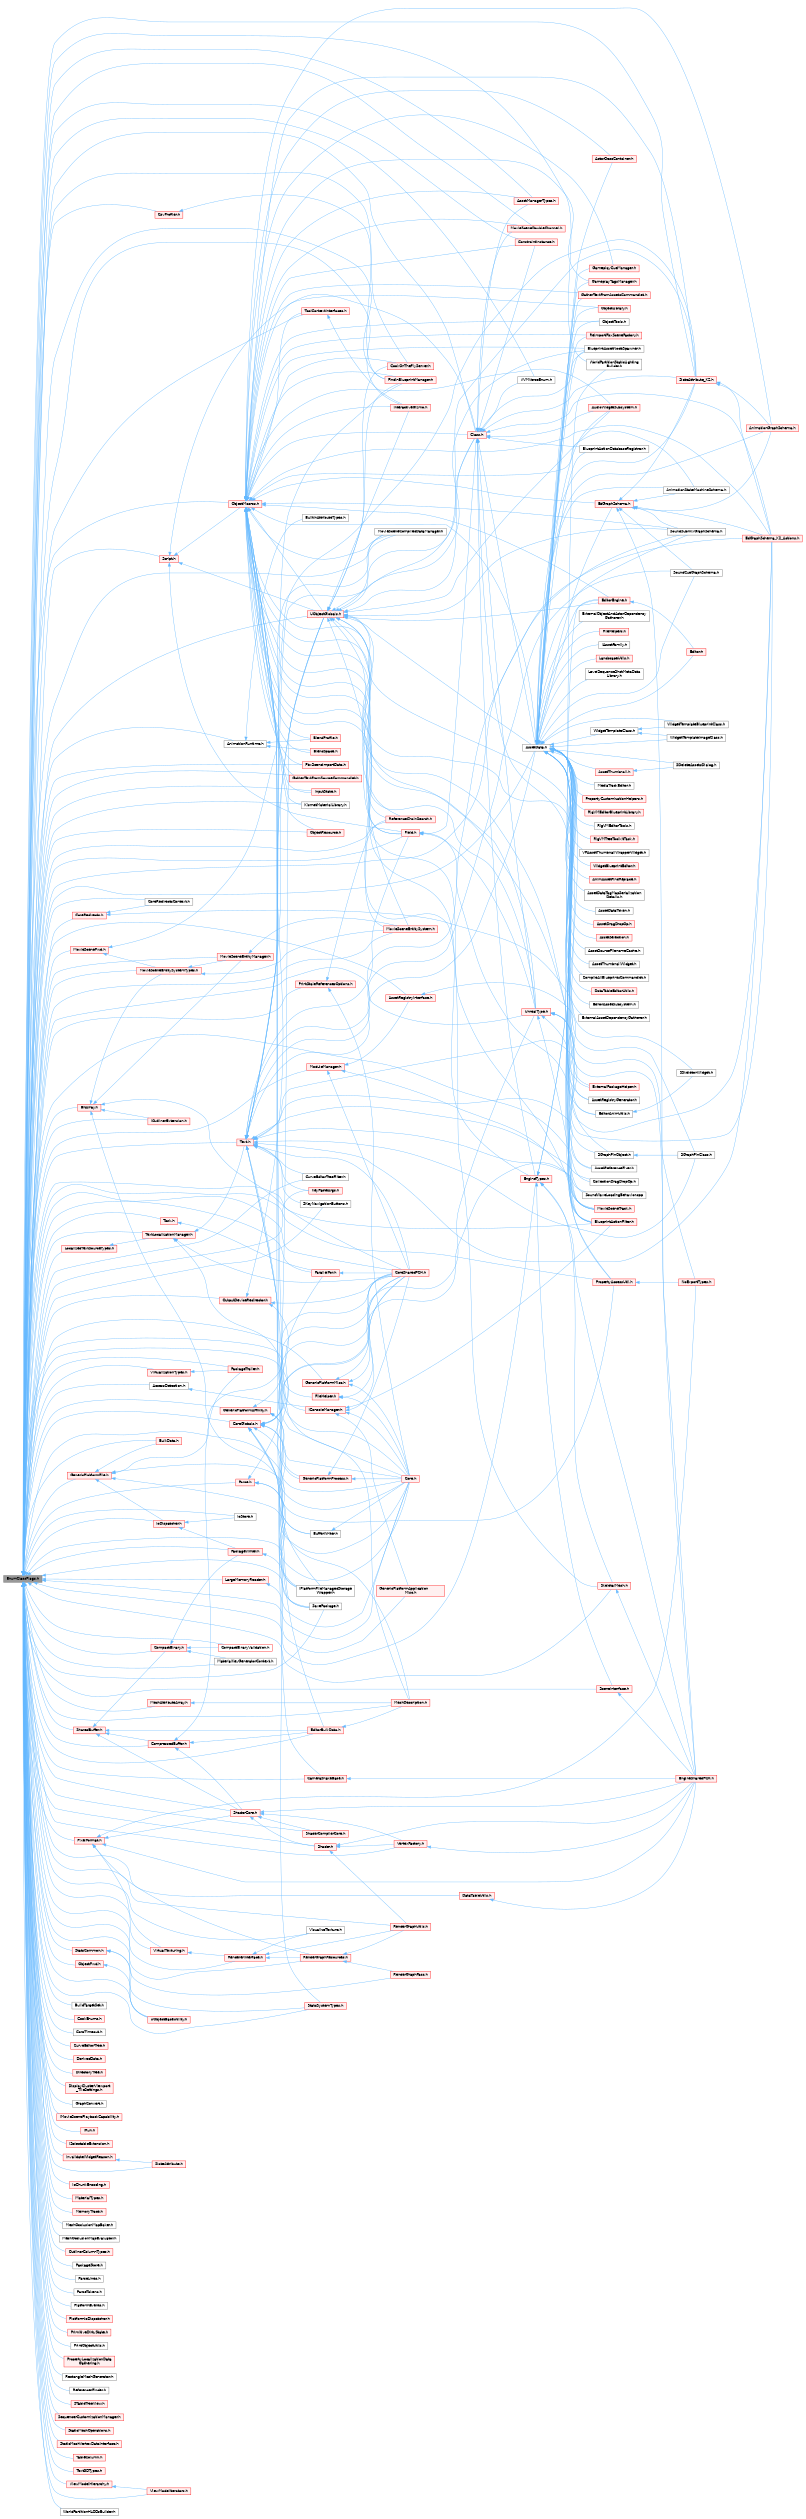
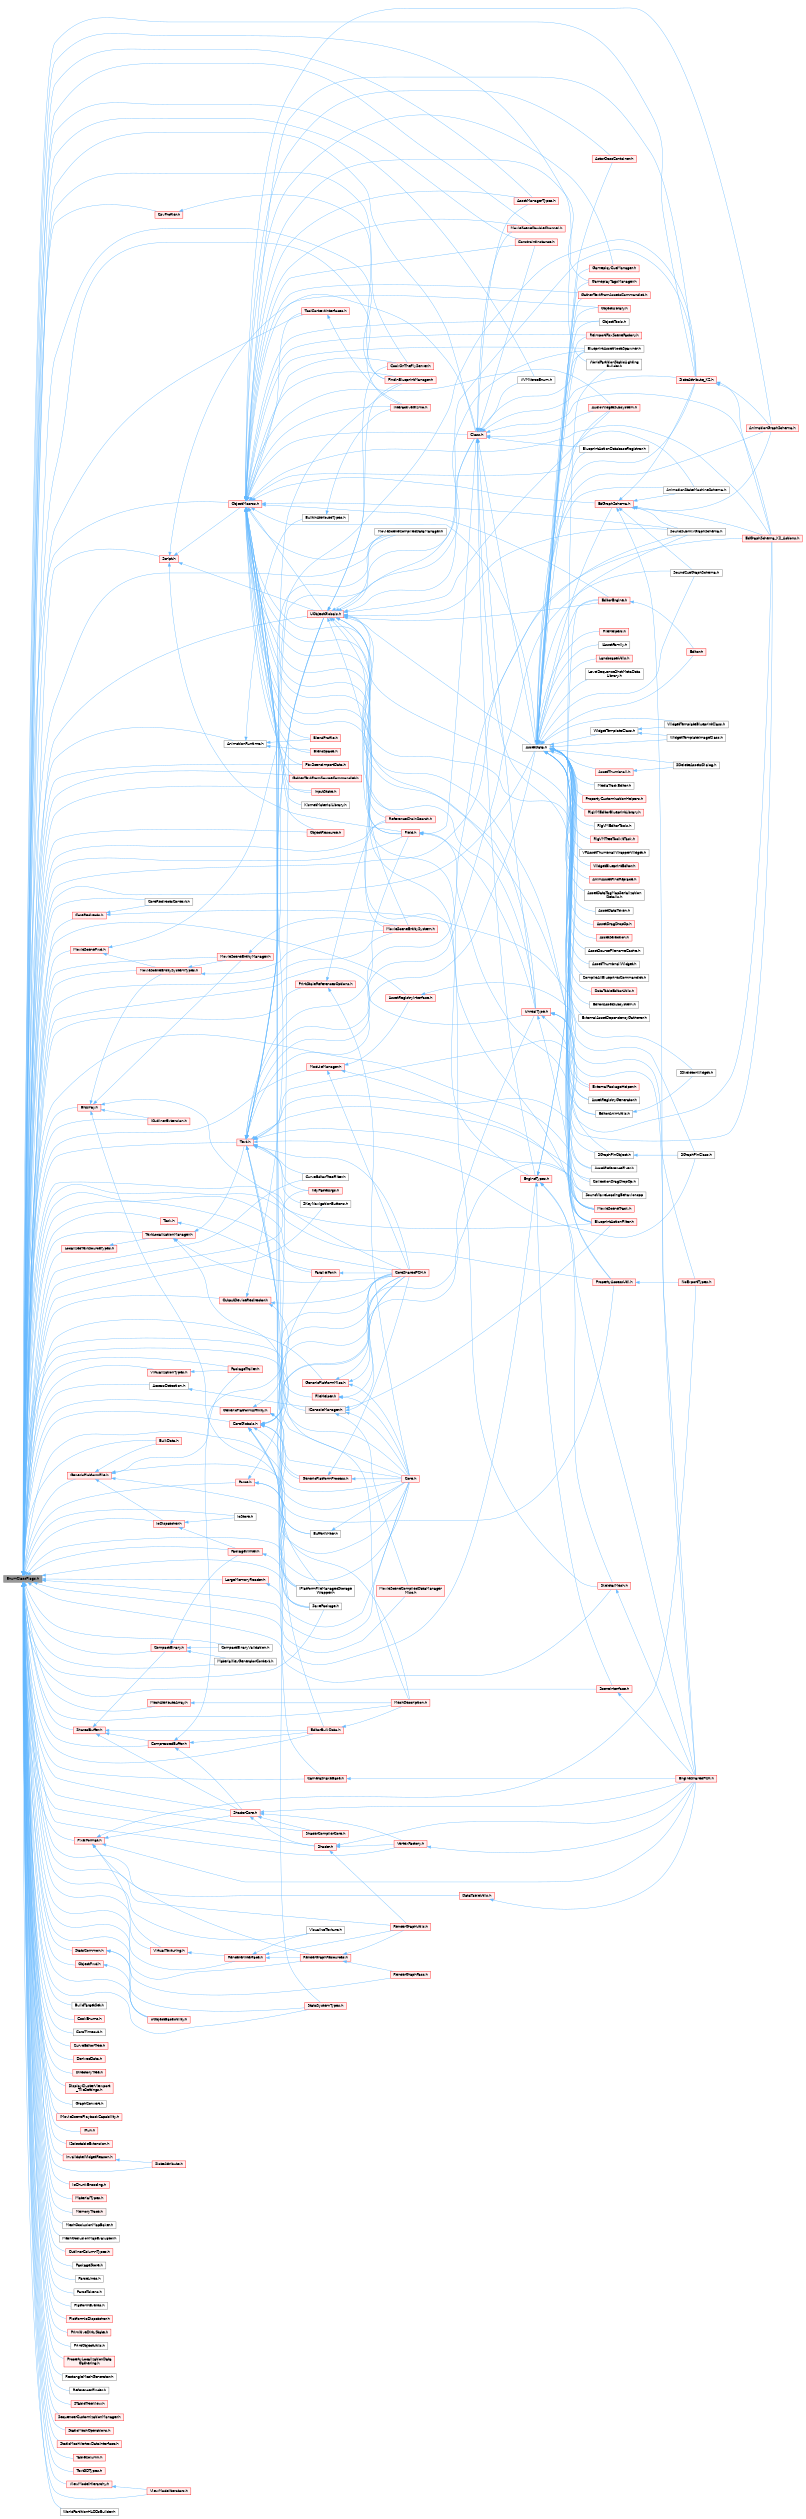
edge "InteractiveGizmo.h" -> "UObjectGlobals.h": now "InteractiveGizmo.h" -> "BuiltInAttributeTypes.h"
node "ExternalObjectAndActorDependency Gatherer.h": removed
edge "KismetMaterialLibrary.h" -> "EnumClassFlags.h": removed
edge "EdGraphSchema_K2_Actions.h" -> "Text.h": removed
node "IConsoleManager.h": color red -> grey40
node "GenericPlatformApplication Misc.h": label "GenericPlatformApplication Misc.h" -> "MovieSceneCompiledDataManager Misc.h"
node "CompactBinaryValidation.h": color red -> grey40
node "MemoryTrace.h": color red -> grey40
